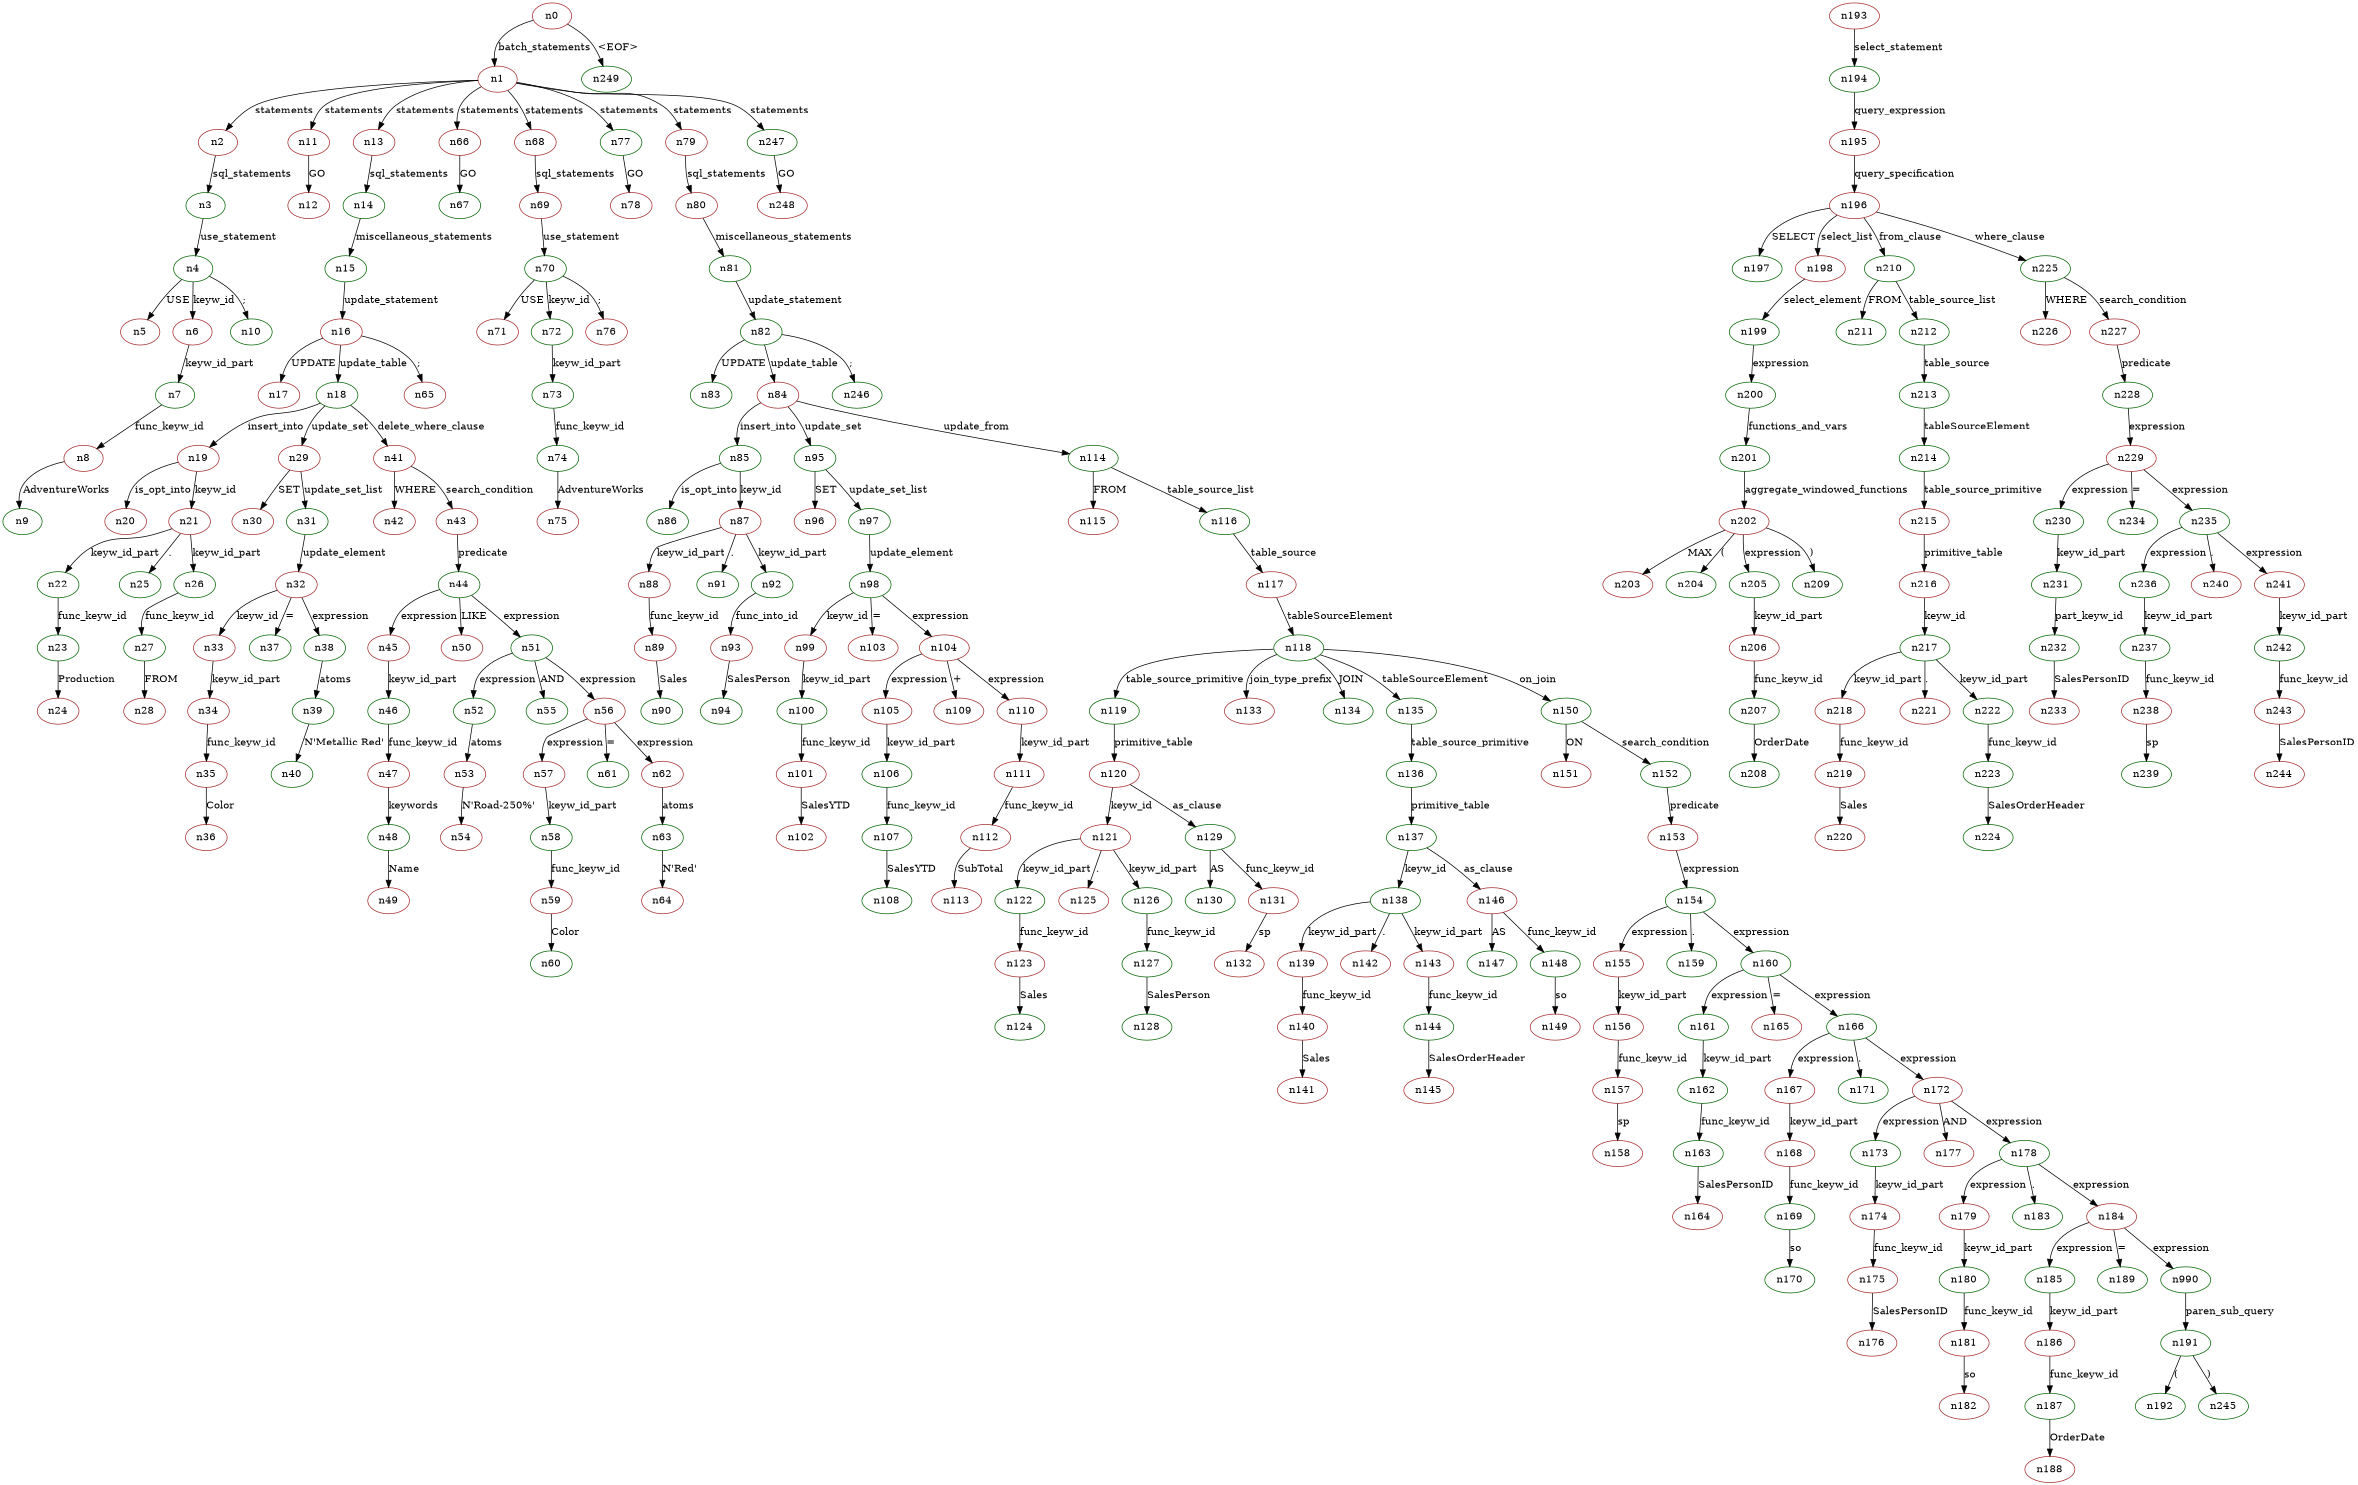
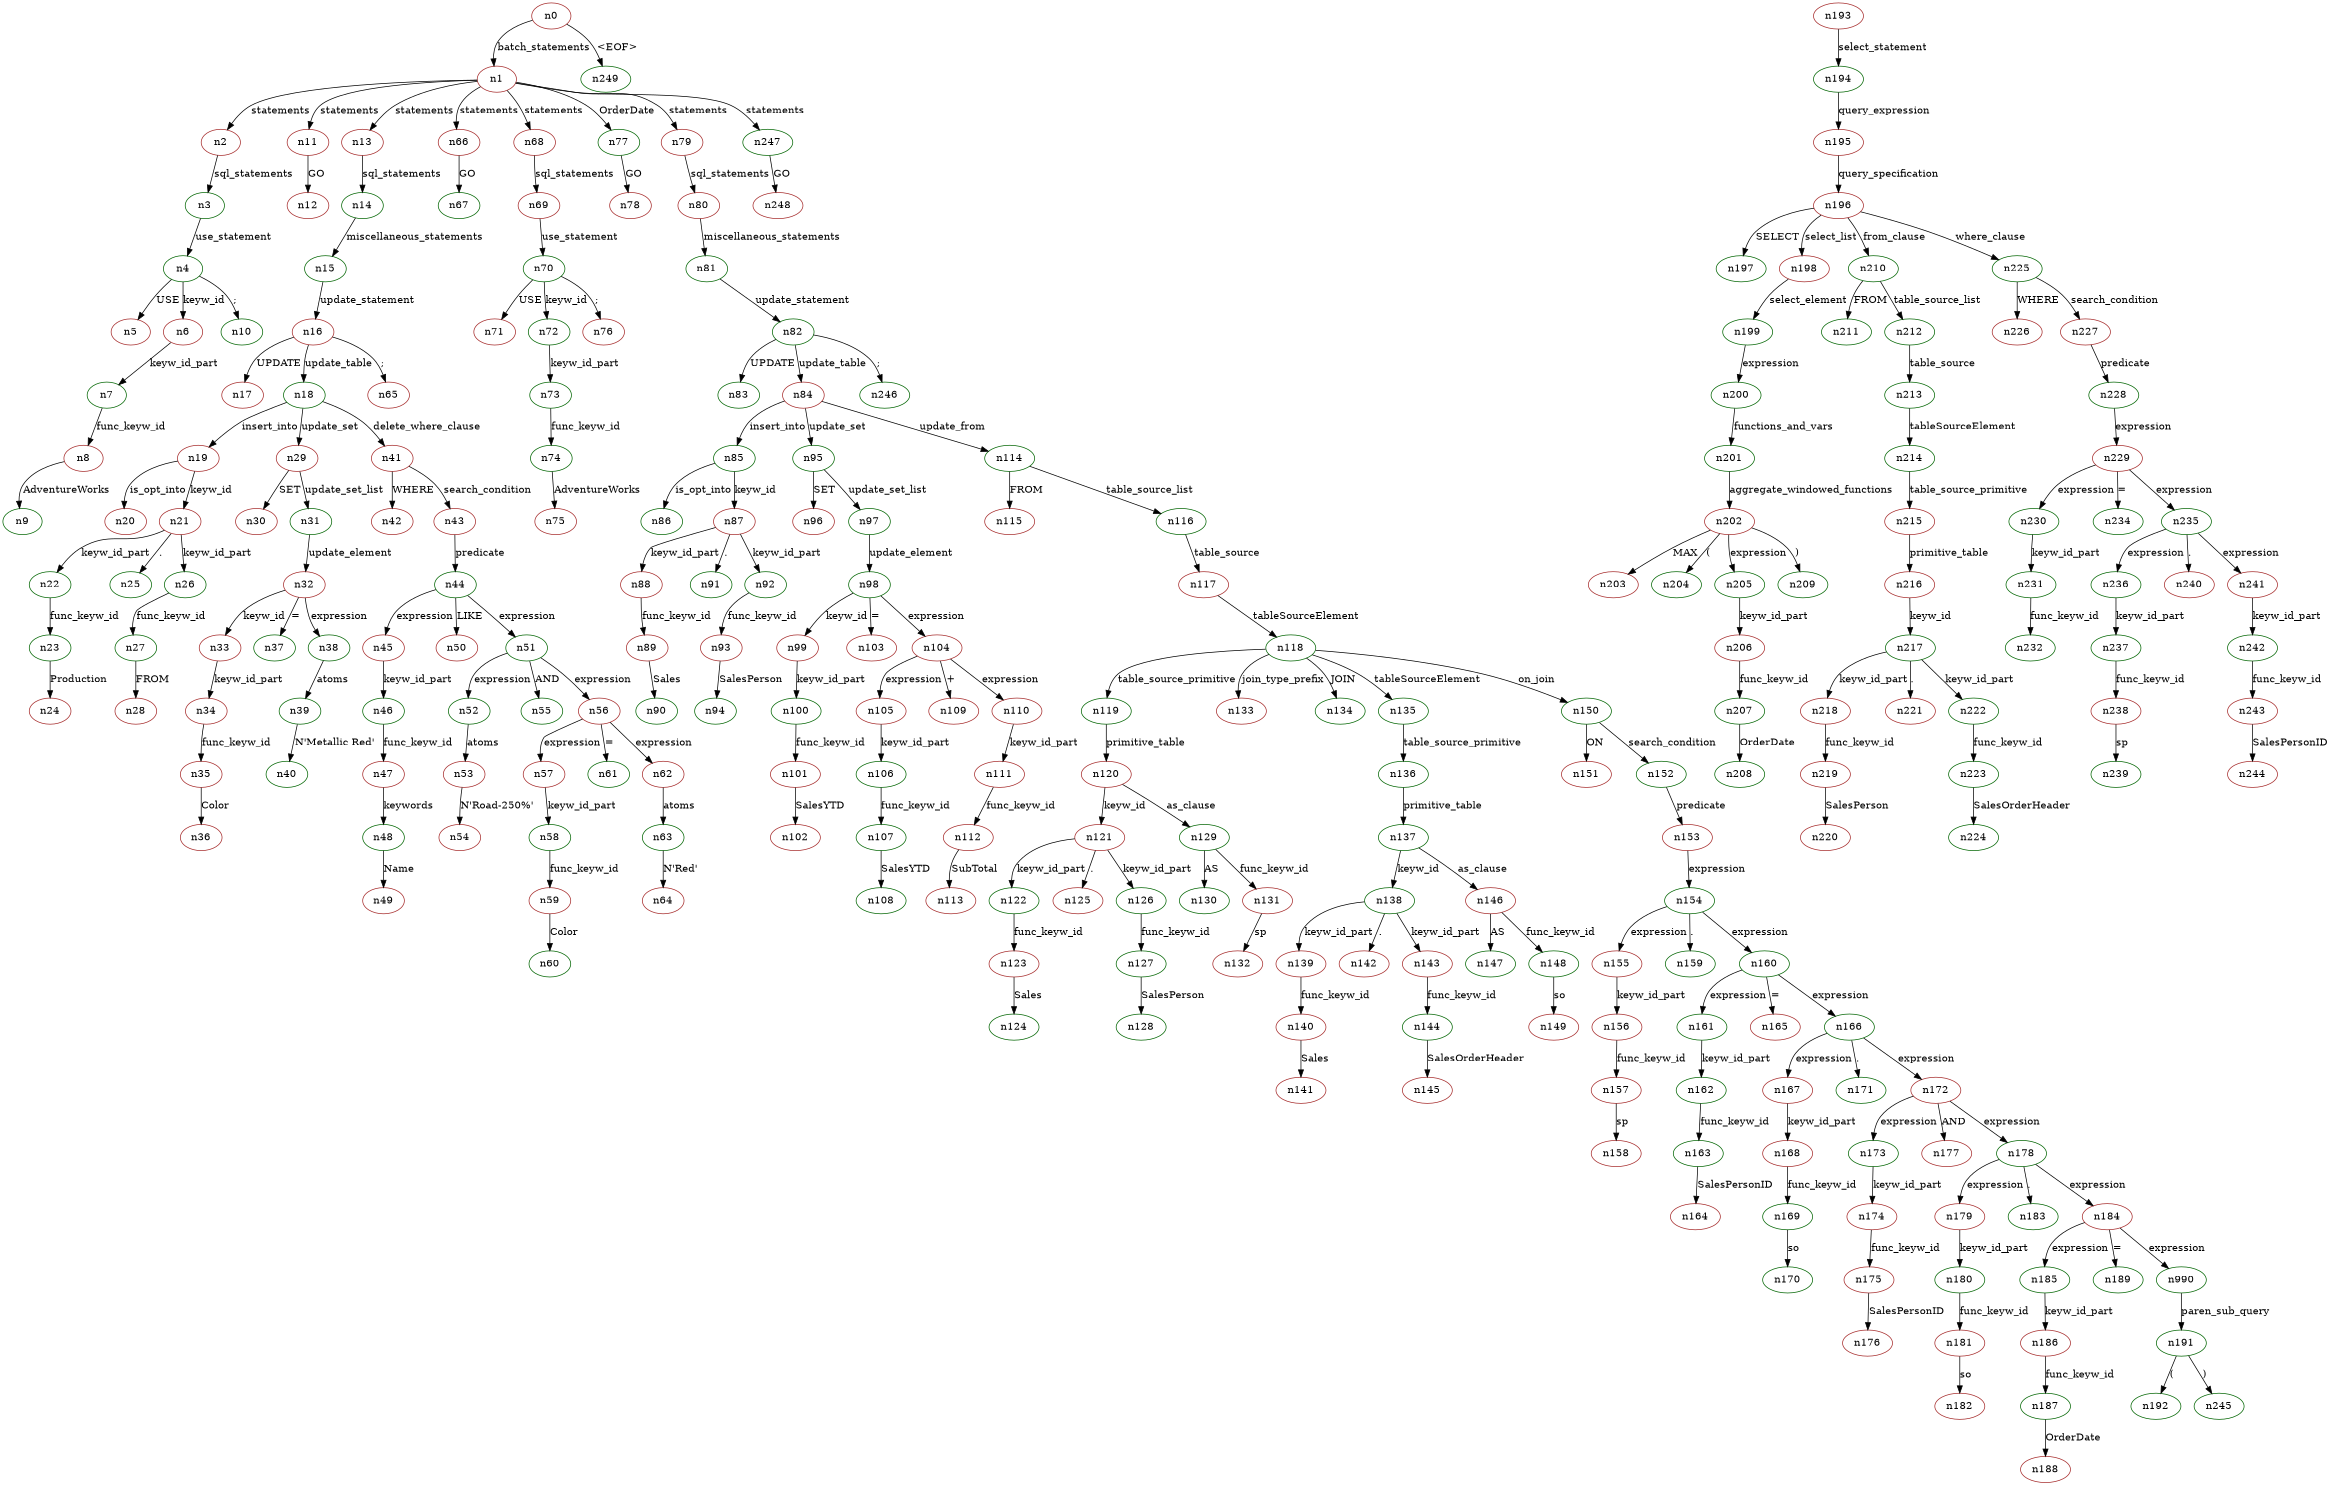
edge "n1" -> "n77": label "statements" -> "OrderDate"
edge "n92" -> "n93": label "func_into_id" -> "func_keyw_id"
edge "n231" -> "n232": label "part_keyw_id" -> "func_keyw_id"
node "n233": removed
edge "n219" -> "n220": label "Sales" -> "SalesPerson"
